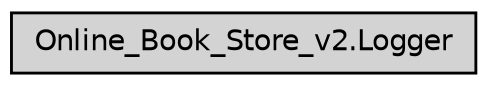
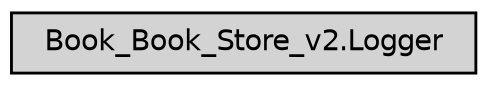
node "Online_Book_Store_v2.Logger": label "Online_Book_Store_v2.Logger" -> "Book_Book_Store_v2.Logger"
